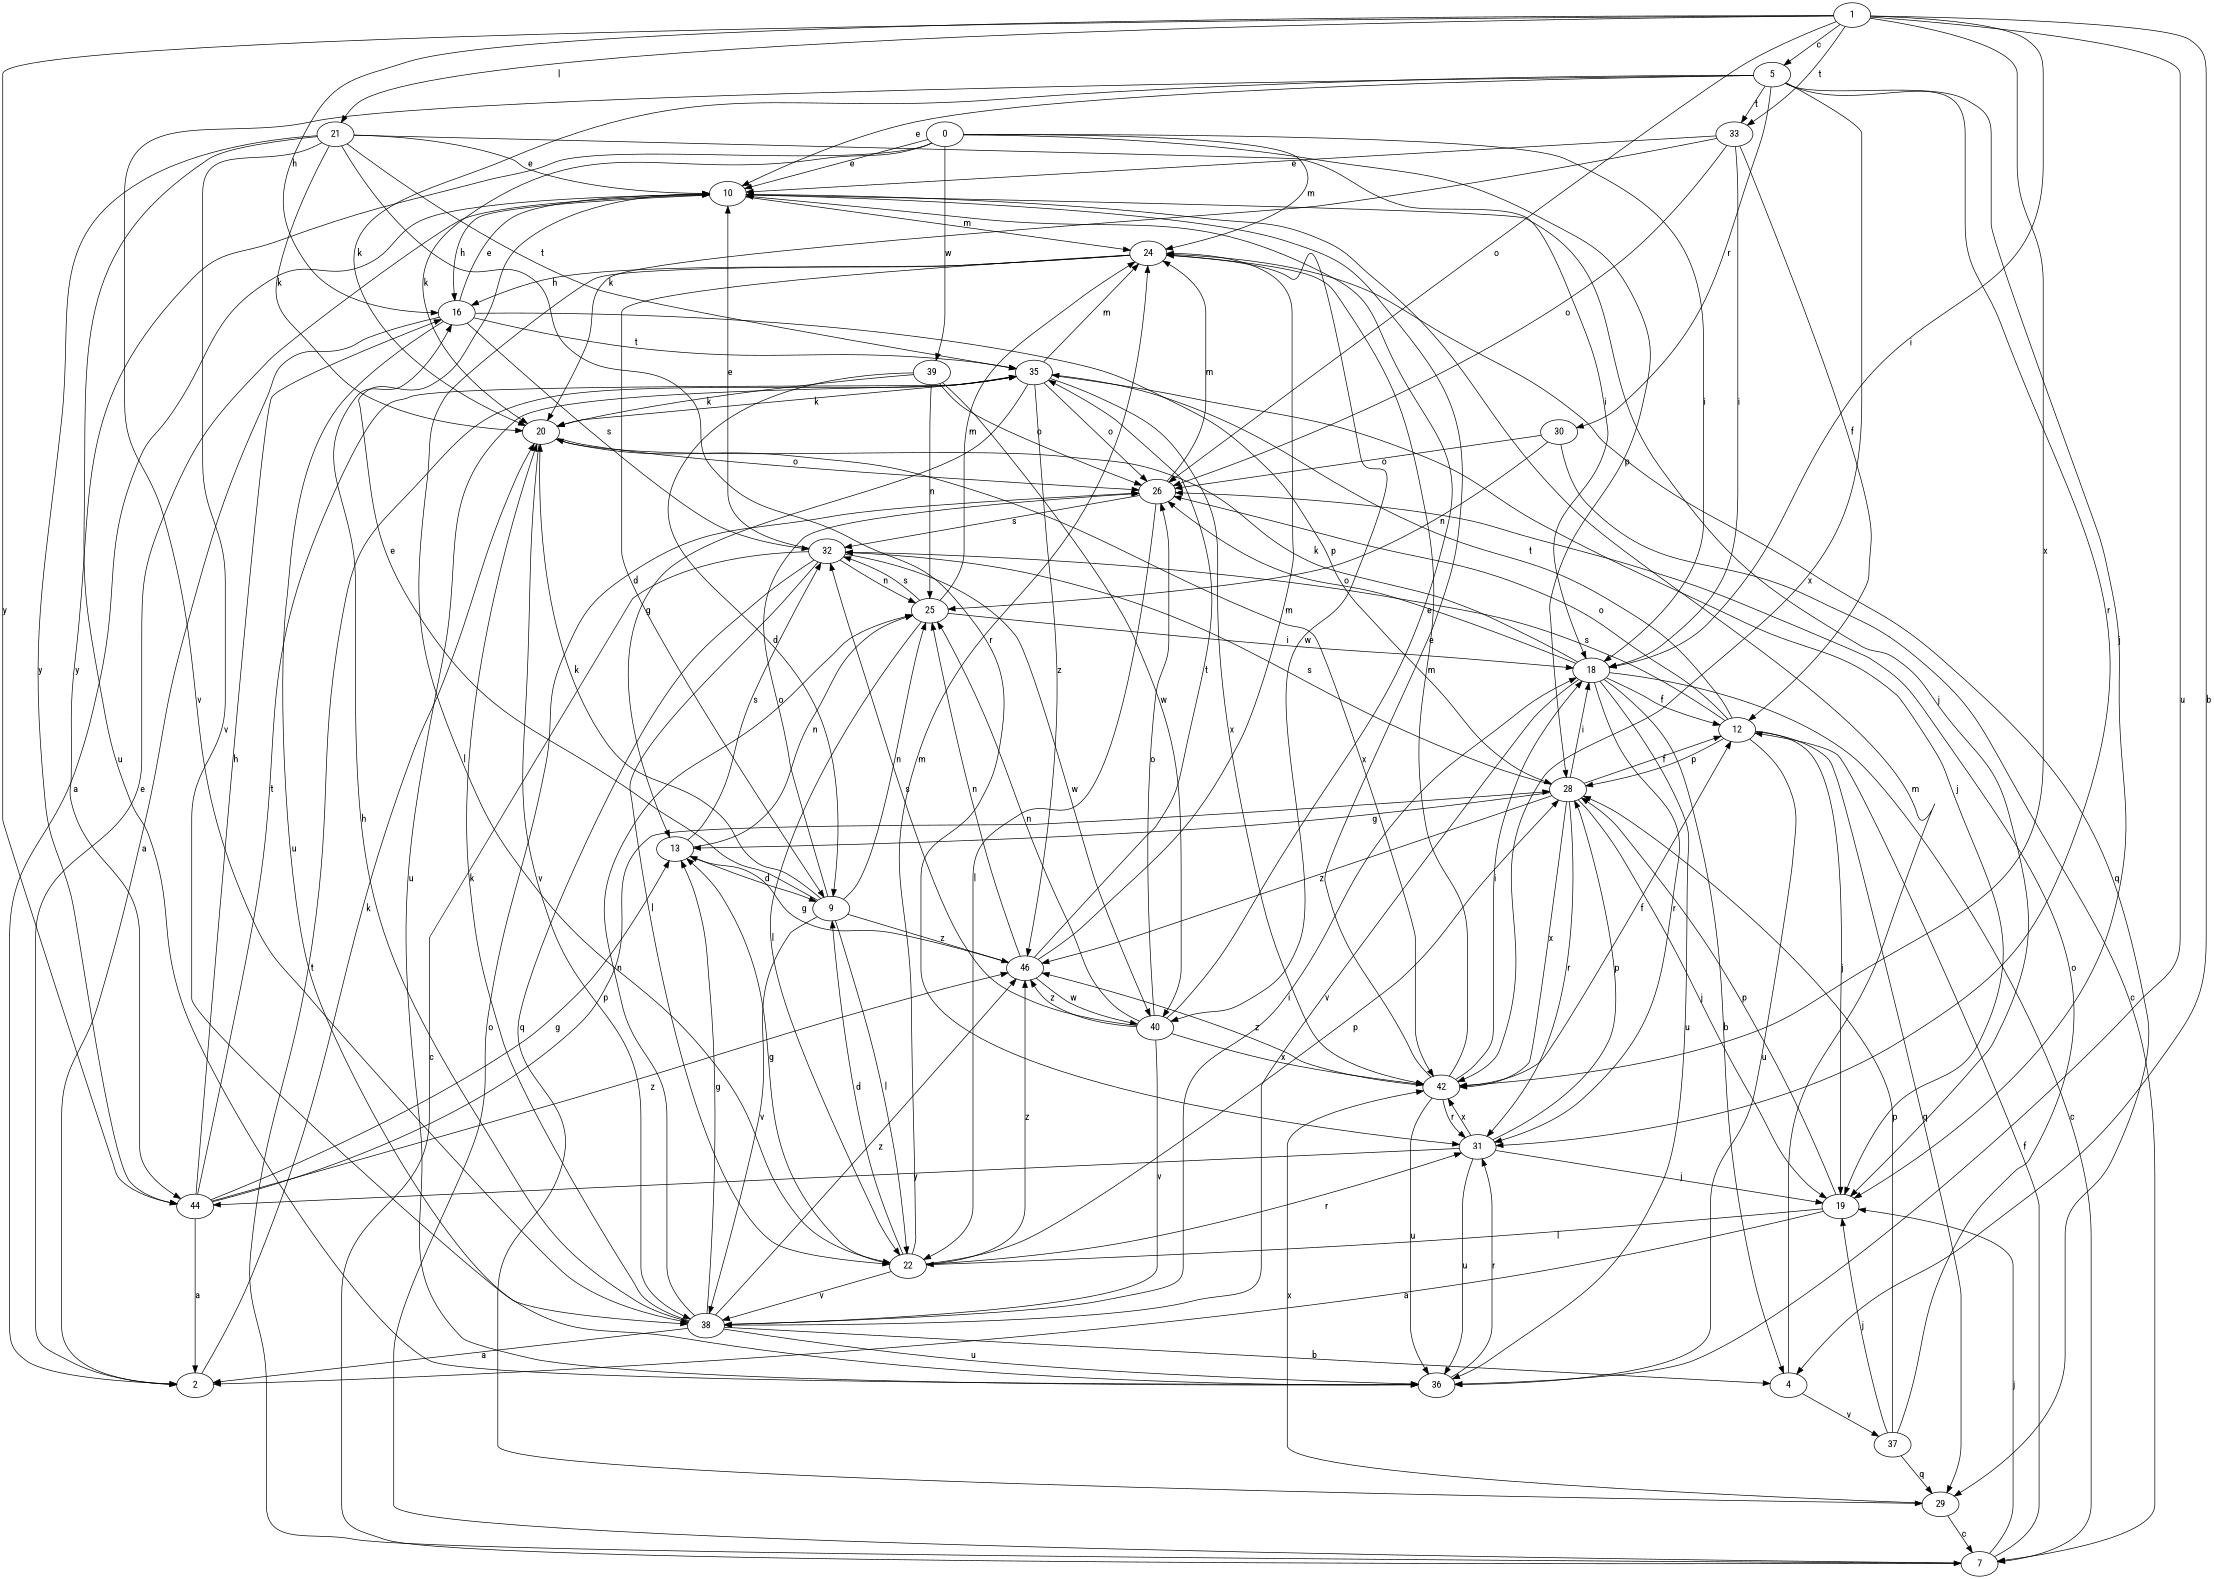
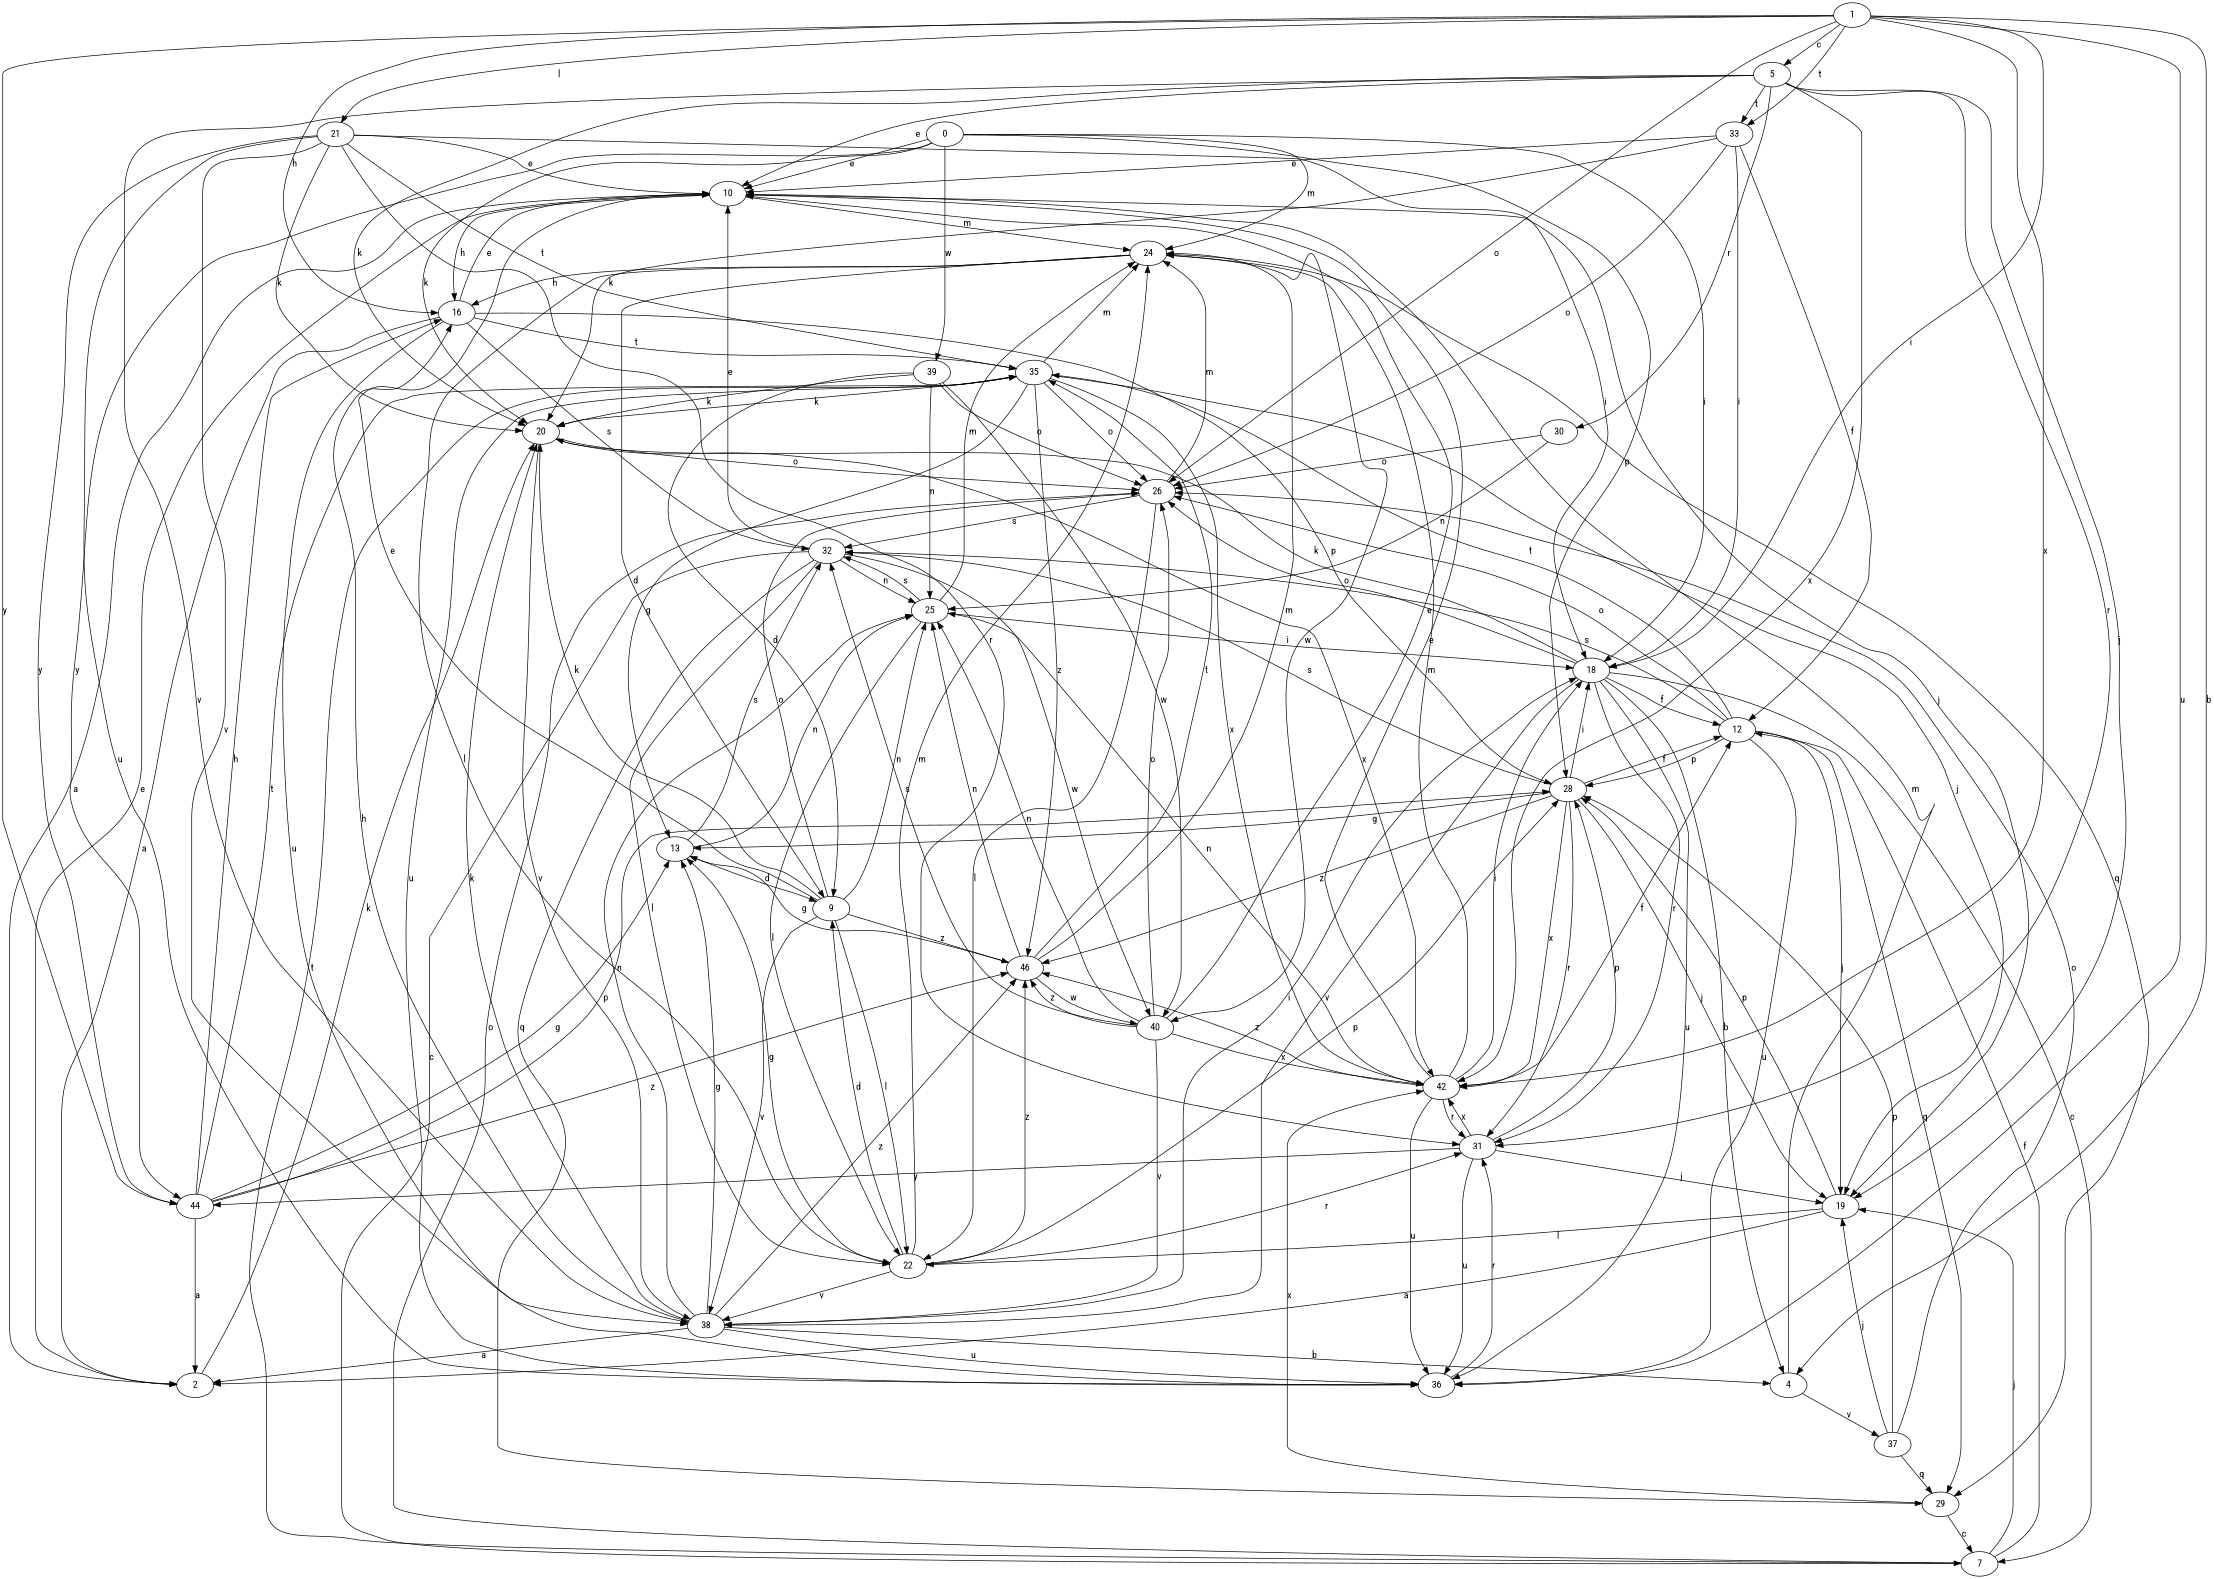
edge "42" -> "25": added, label "n"
edge "30" -> "7": removed, label "c"
